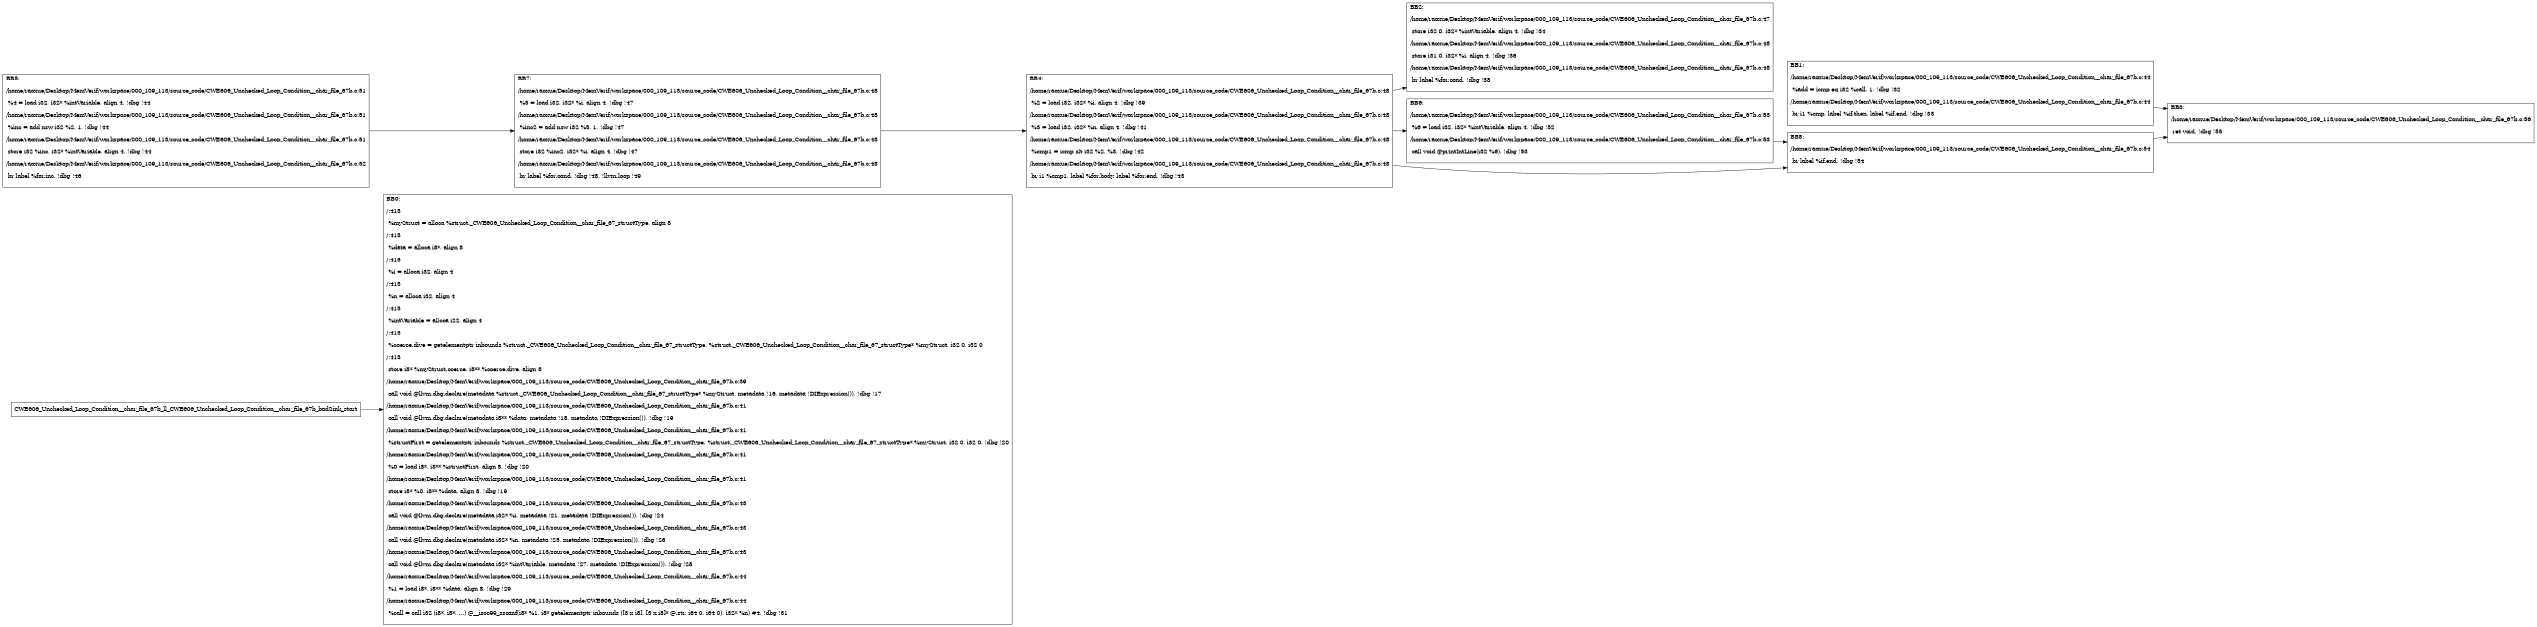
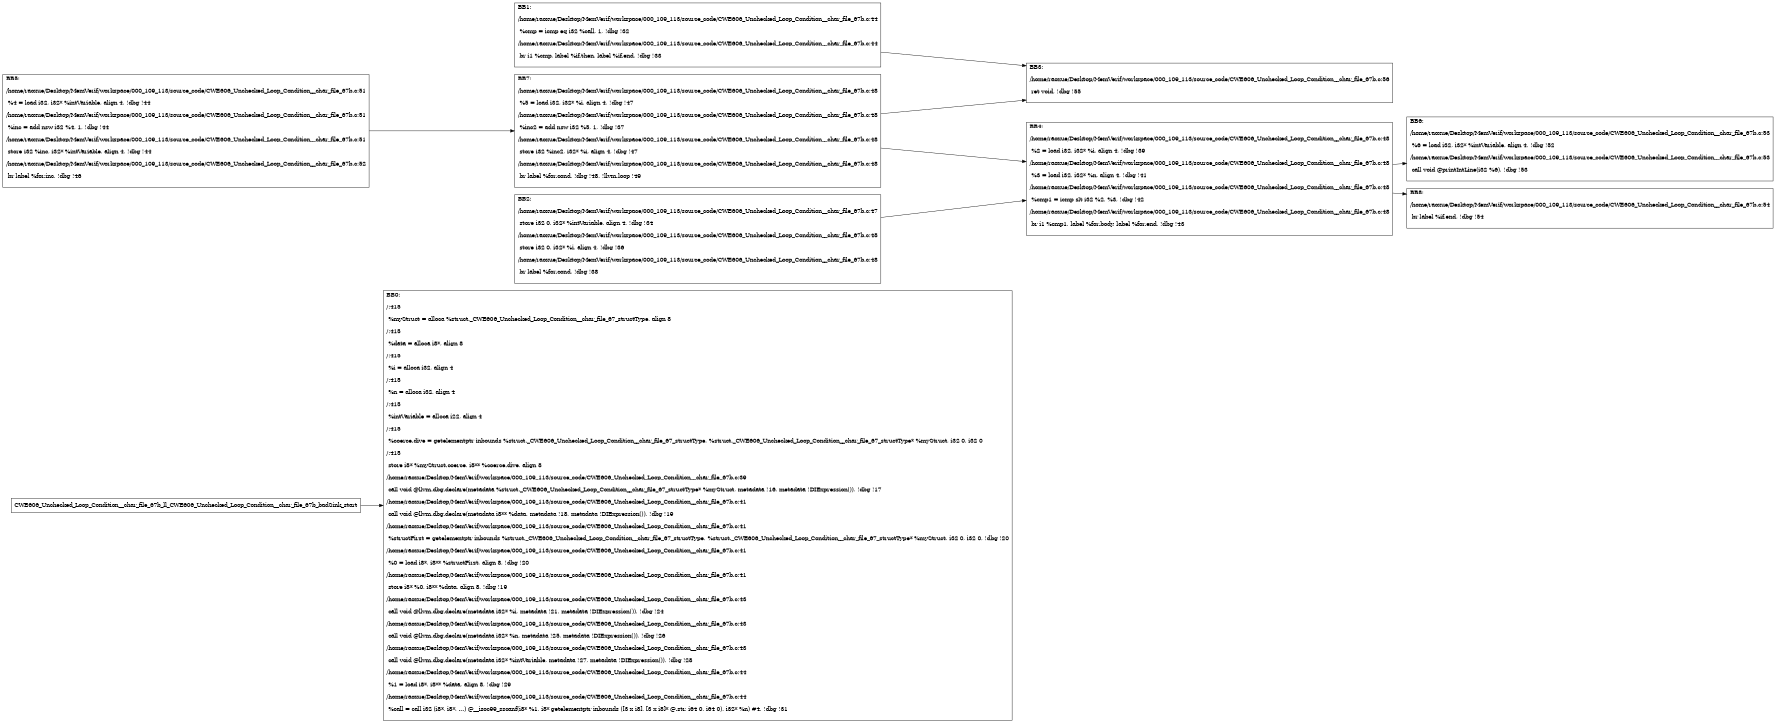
node "BB2:": text "store i31 0, i32* %i, align 4, !dbg !36" -> "store i32 0, i32* %i, align 4, !dbg !36"
edge "BB4:" -> "BB2:": reversed
node "BB1:": text "%add = icmp eq i32 %call, 1, !dbg !32" -> "%cmp = icmp eq i32 %call, 1, !dbg !32"
node "BB5:": text "%inc = add nsw i32 %2, 1, !dbg !44" -> "%inc = add nsw i32 %4, 1, !dbg !44"
node "BB7:": text "%inc2 = add nsw i32 %5, 1, !dbg !47" -> "%inc2 = add nsw i32 %5, 1, !dbg !37"
edge "BB8:" -> "BB3:": now "BB7:" -> "BB3:"
edge "BB6:" -> "BB8:": removed
